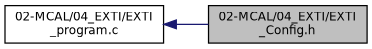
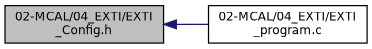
edge "02-MCAL/04_EXTI/EXTI _Config.h" -> "02-MCAL/04_EXTI/EXTI _program.c": reversed
